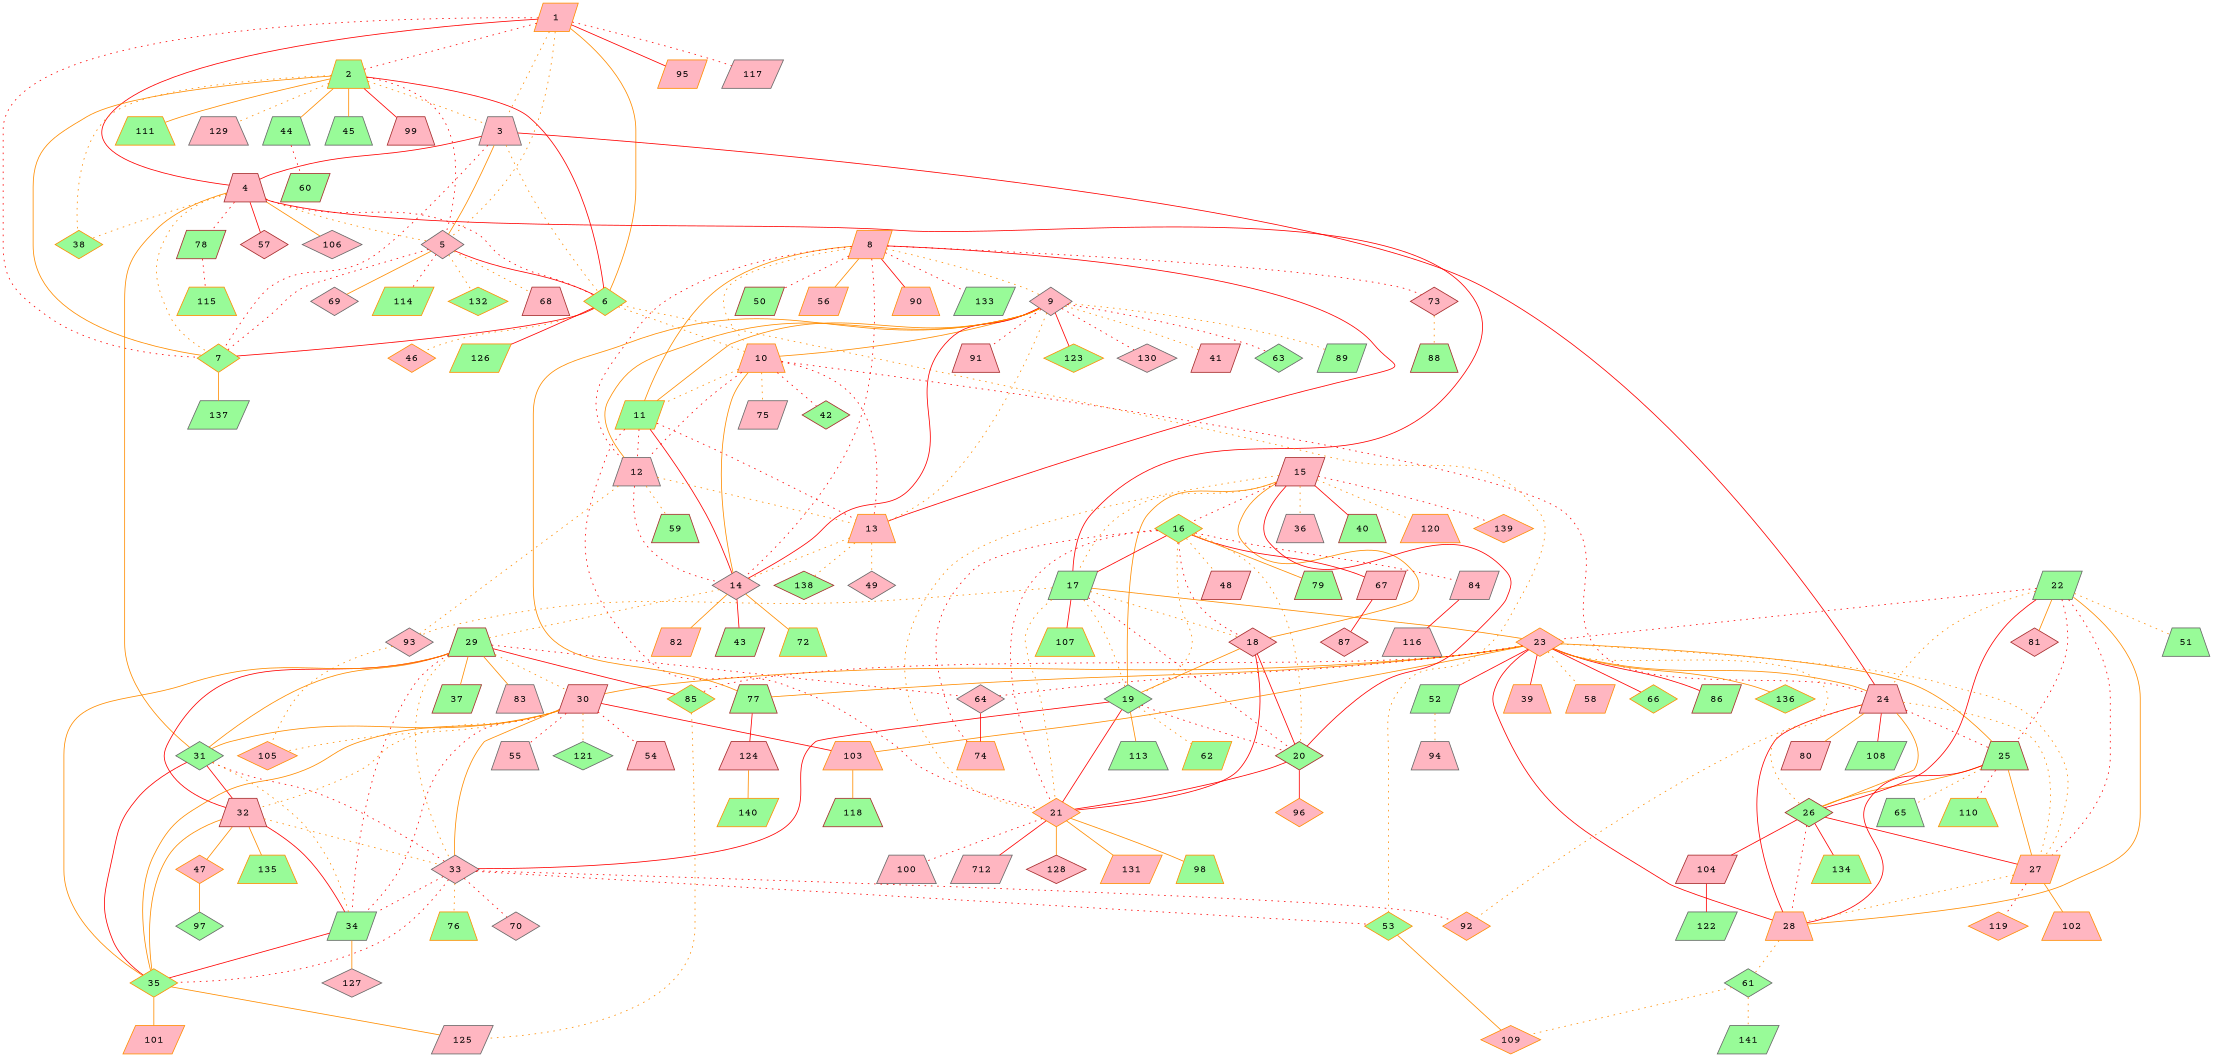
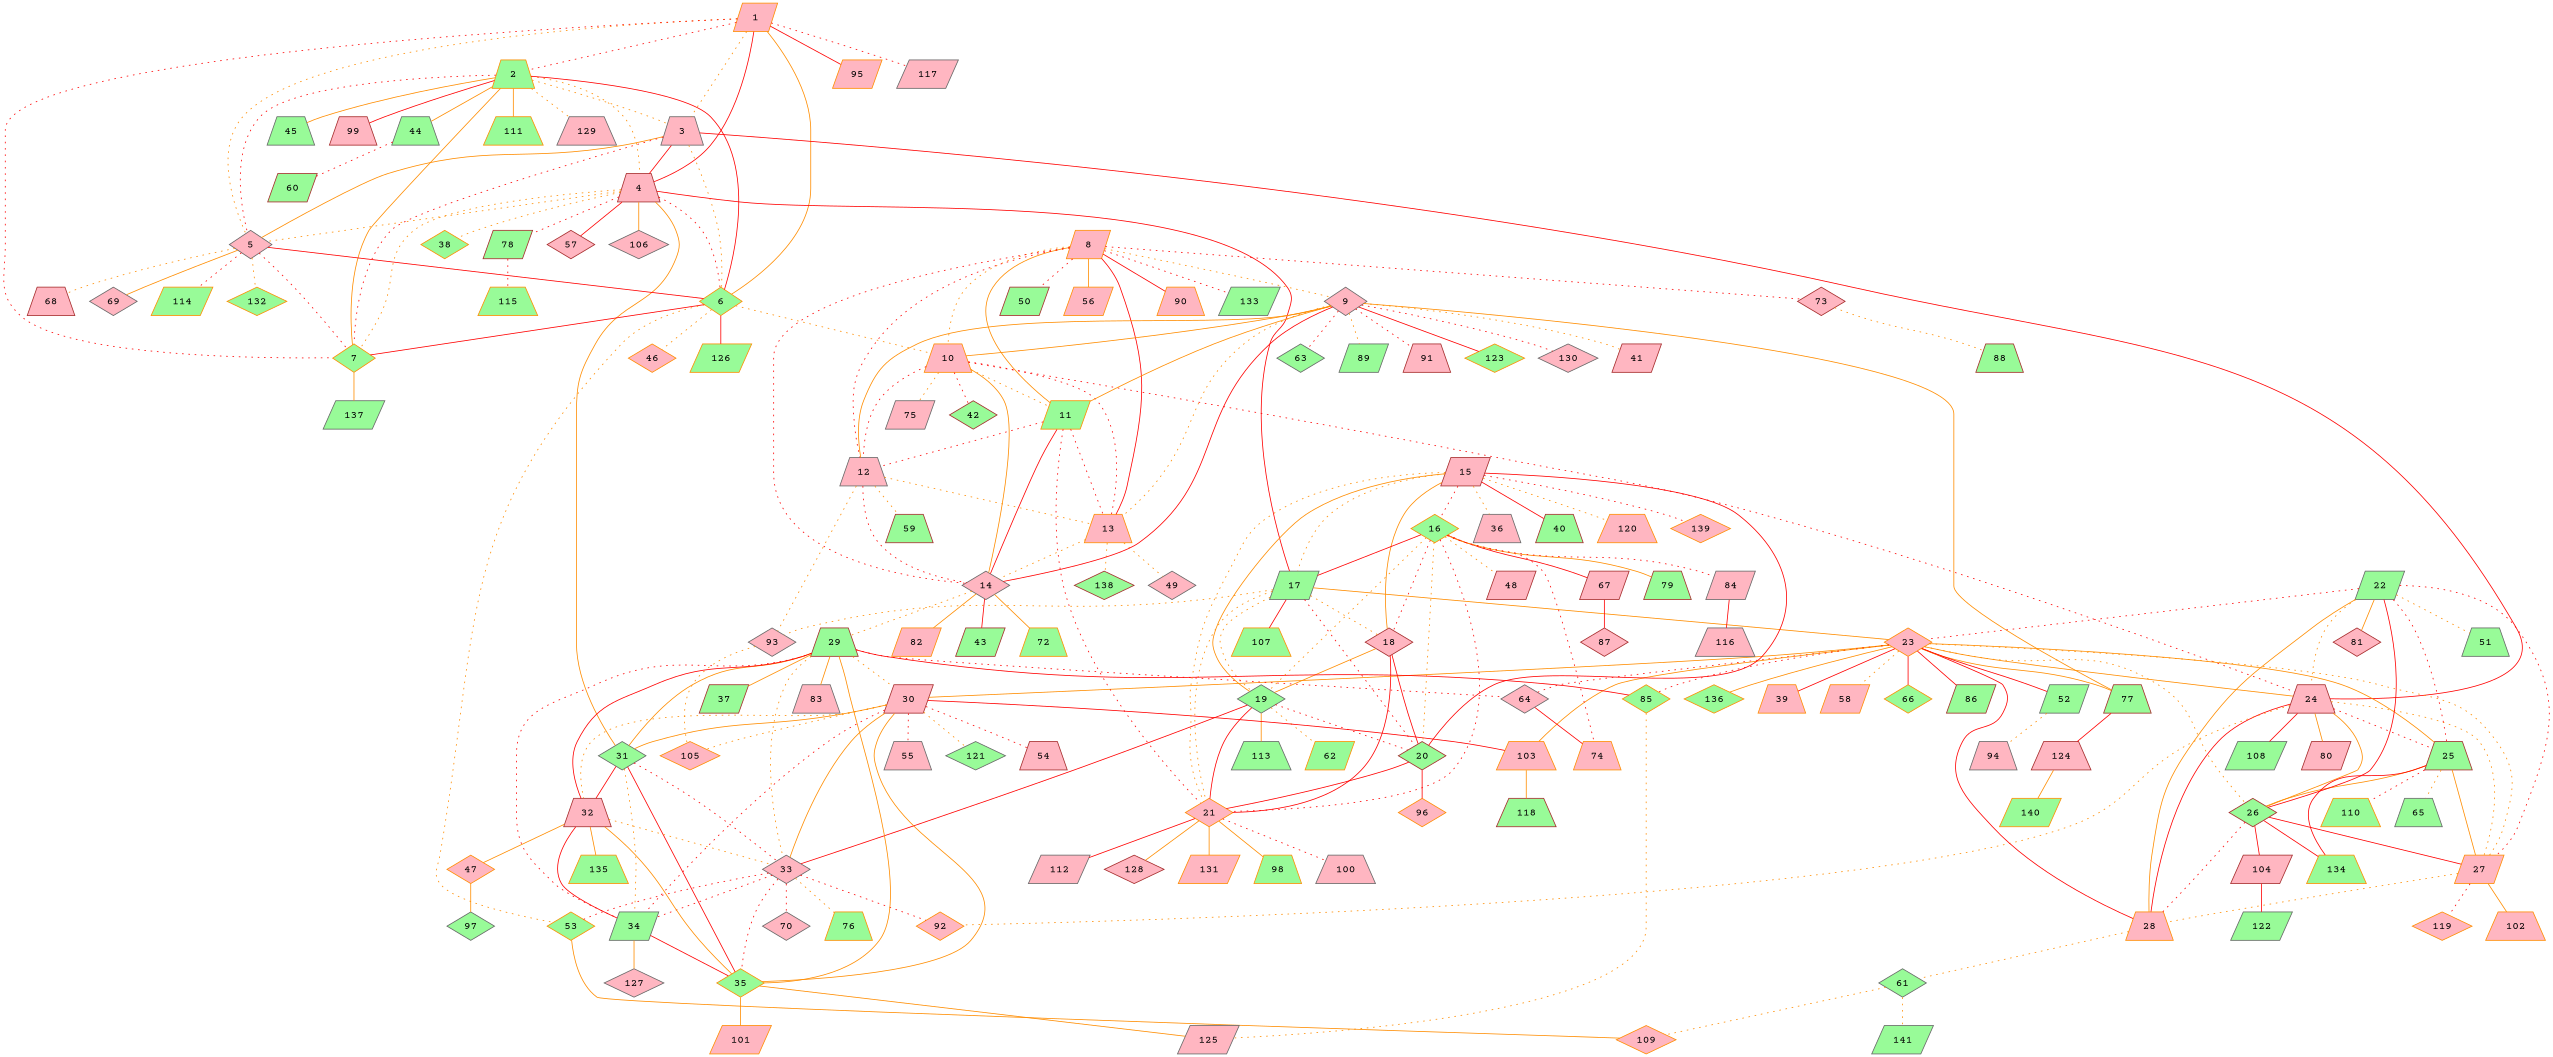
edge "2" -- "38": now "2" -- "4"
edge "25" -- "28": now "25" -- "134"
node "712": label "712" -> "112"
